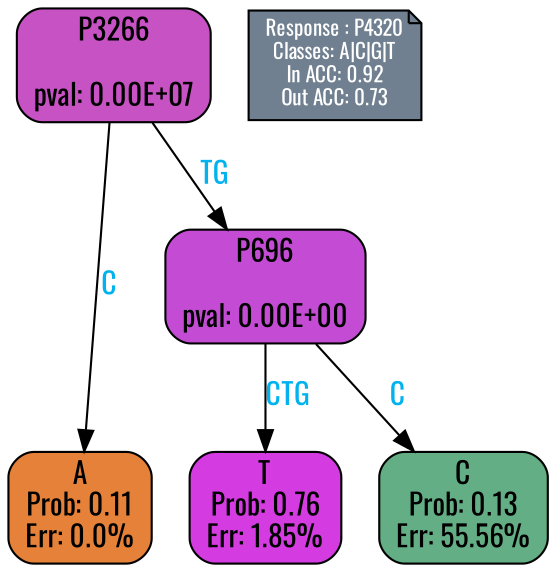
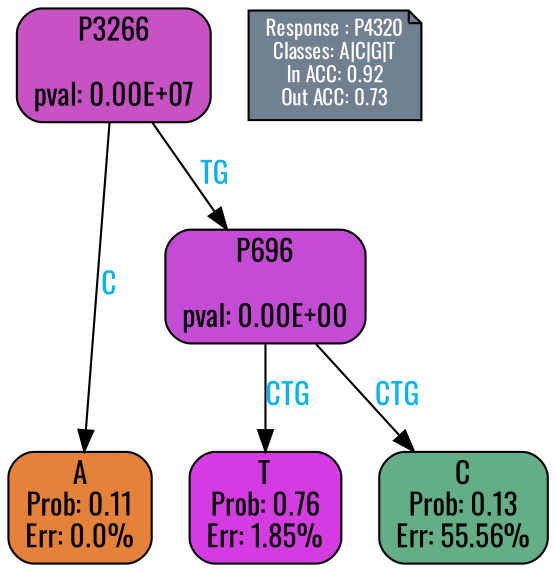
edge "P696 pval: 0.00E+00" -> "C Prob: 0.13 Err: 55.56%": label "C" -> "CTG"
